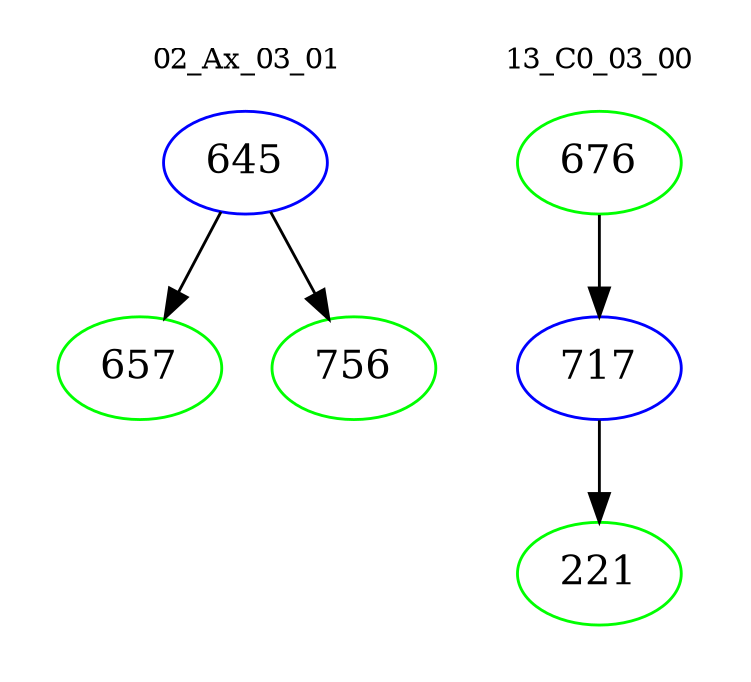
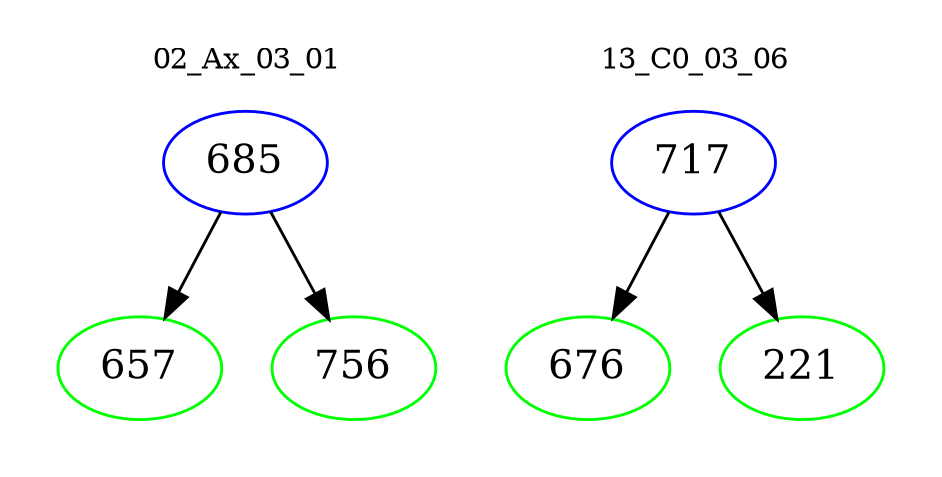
cluster "13_C0_03_00": label "13_C0_03_00" -> "13_C0_03_06"
node "645": label "645" -> "685"
edge "676" -> "717": reversed
